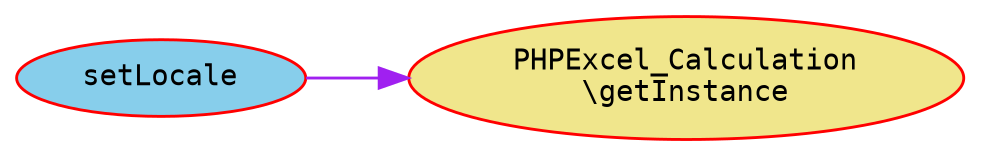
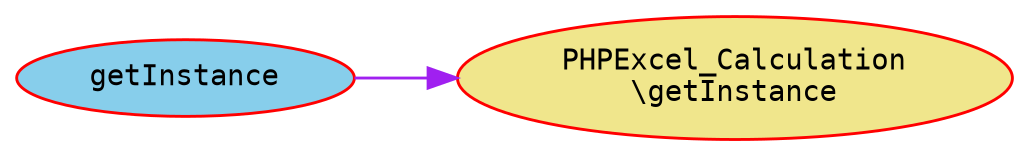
node "setLocale": label "setLocale" -> "getInstance"
